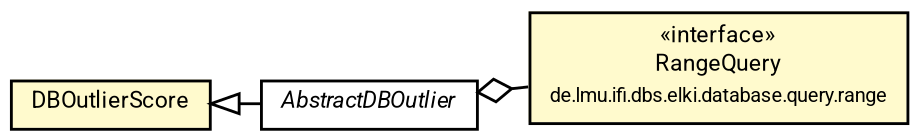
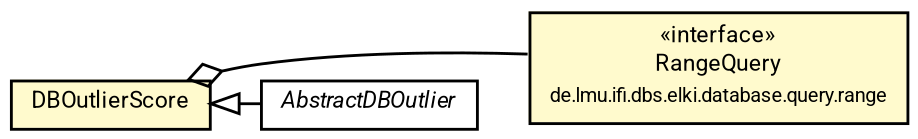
edge "RangeQuery" -> "AbstractDBOutlier": now "RangeQuery" -> "DBOutlierScore"
